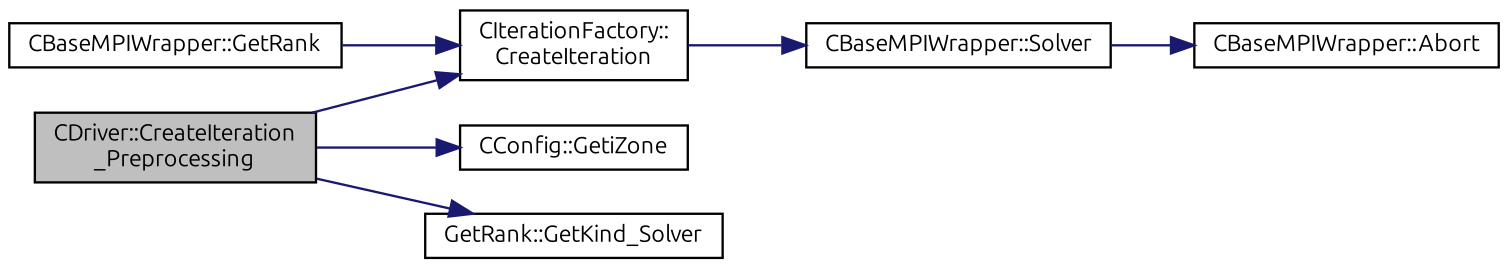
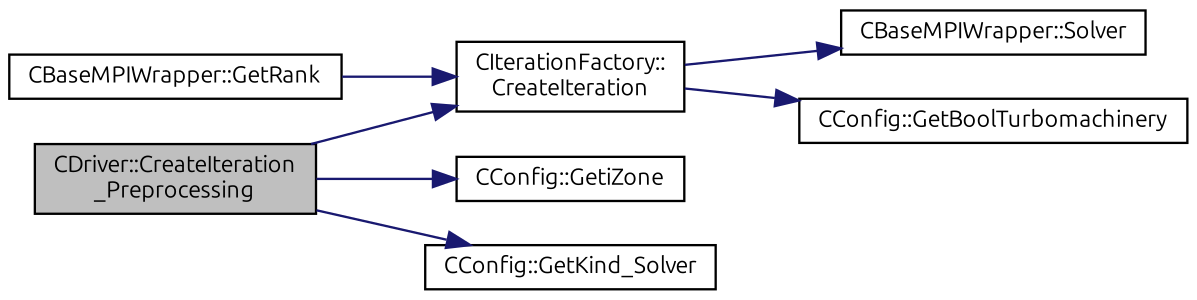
node "CBaseMPIWrapper::Abort": removed
node "CConfig::GetBoolTurbomachinery": added
node "GetRank::GetKind_Solver": label "GetRank::GetKind_Solver" -> "CConfig::GetKind_Solver"
